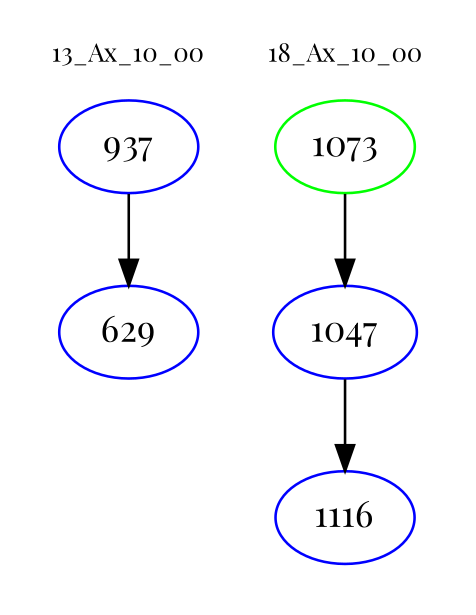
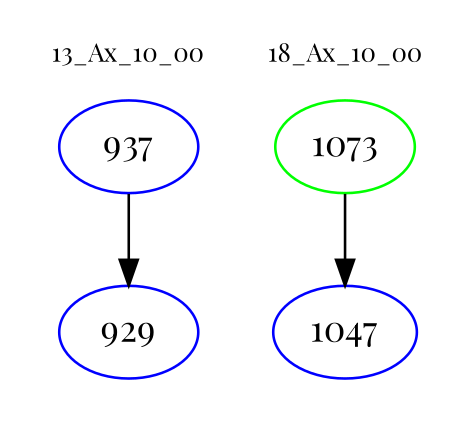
node "629": label "629" -> "929"
node "1116": removed
